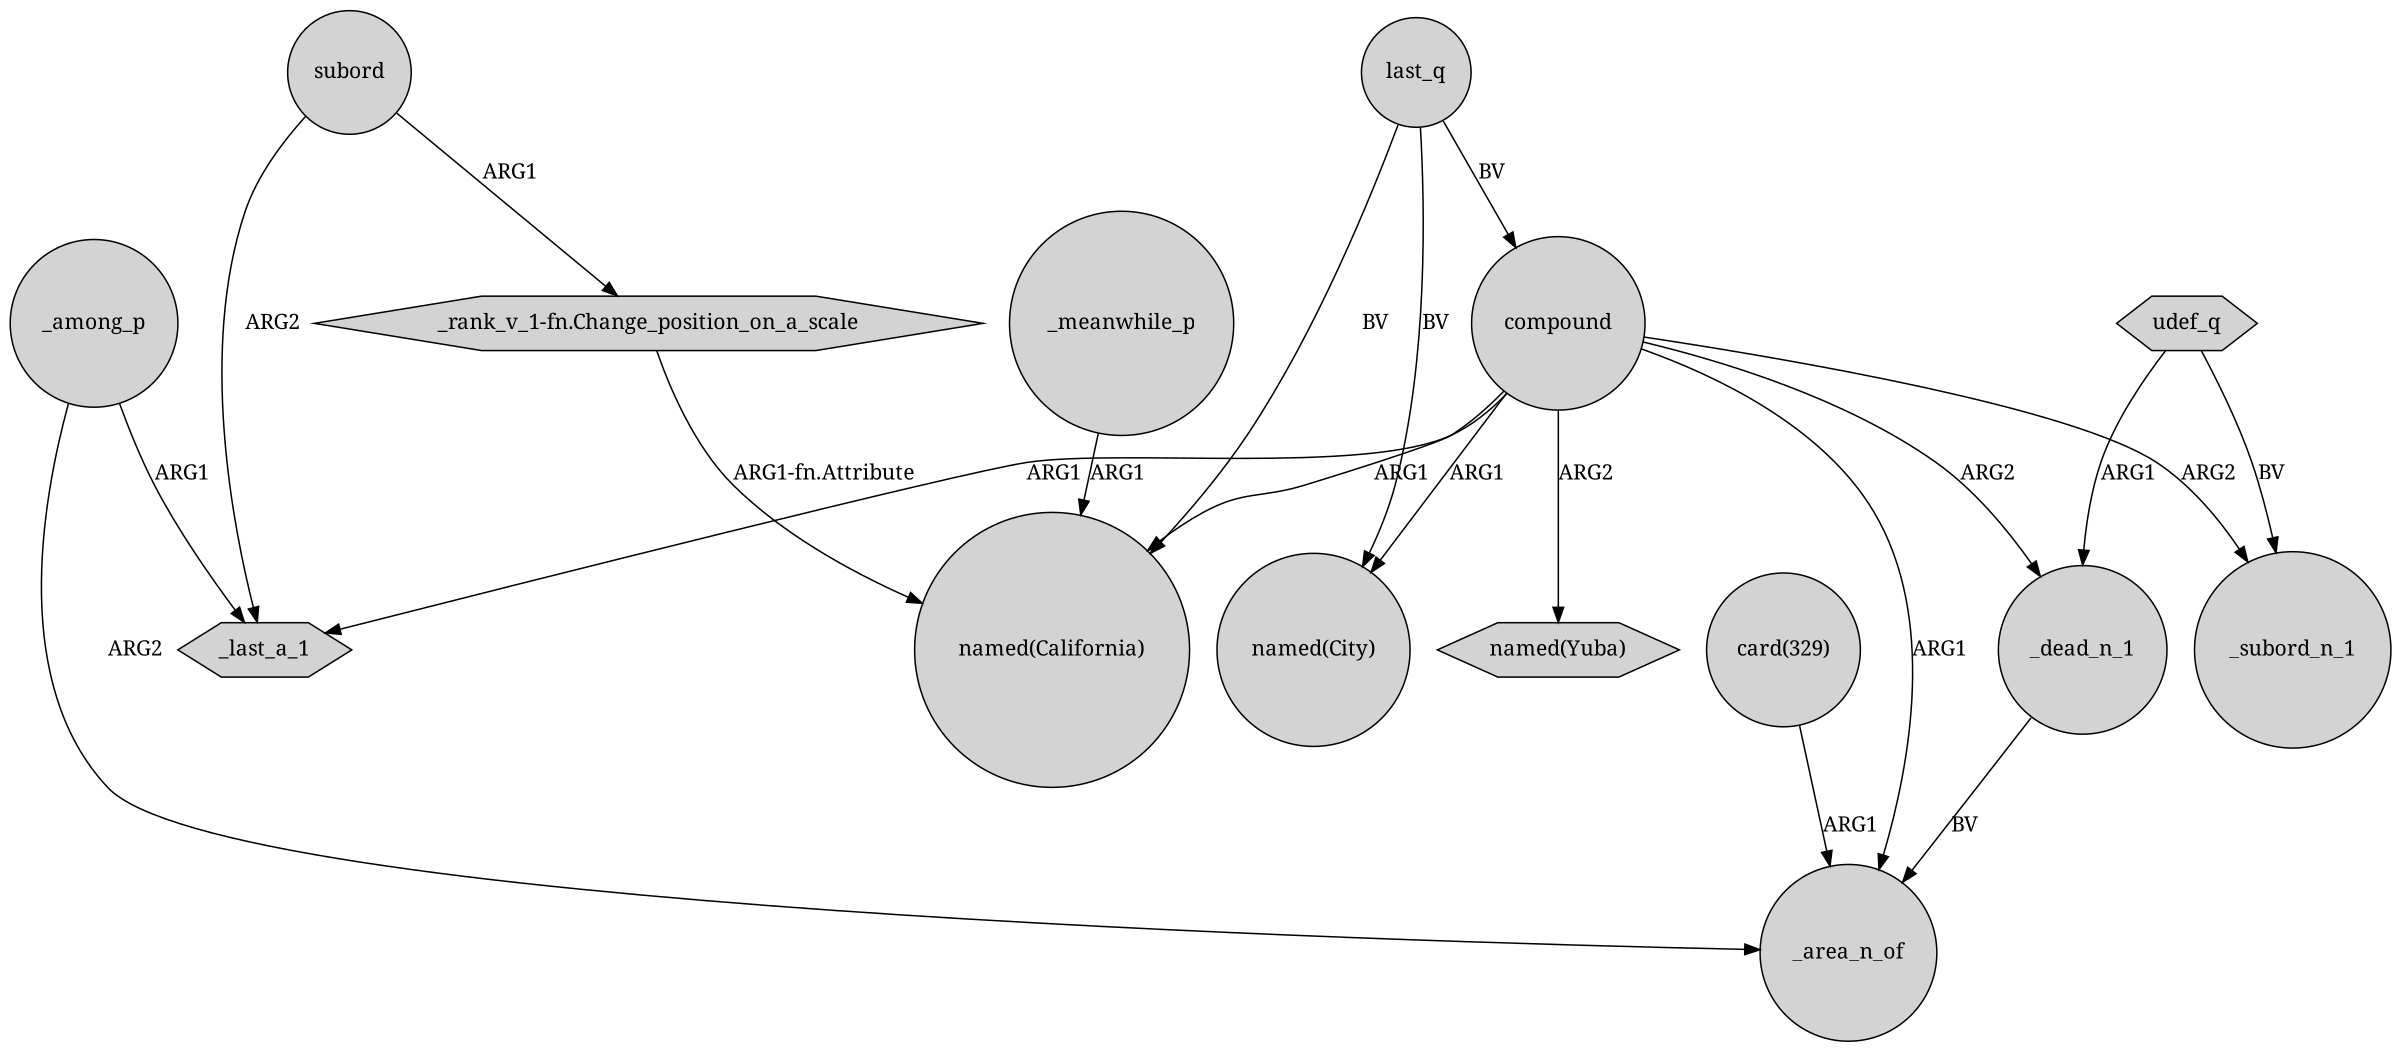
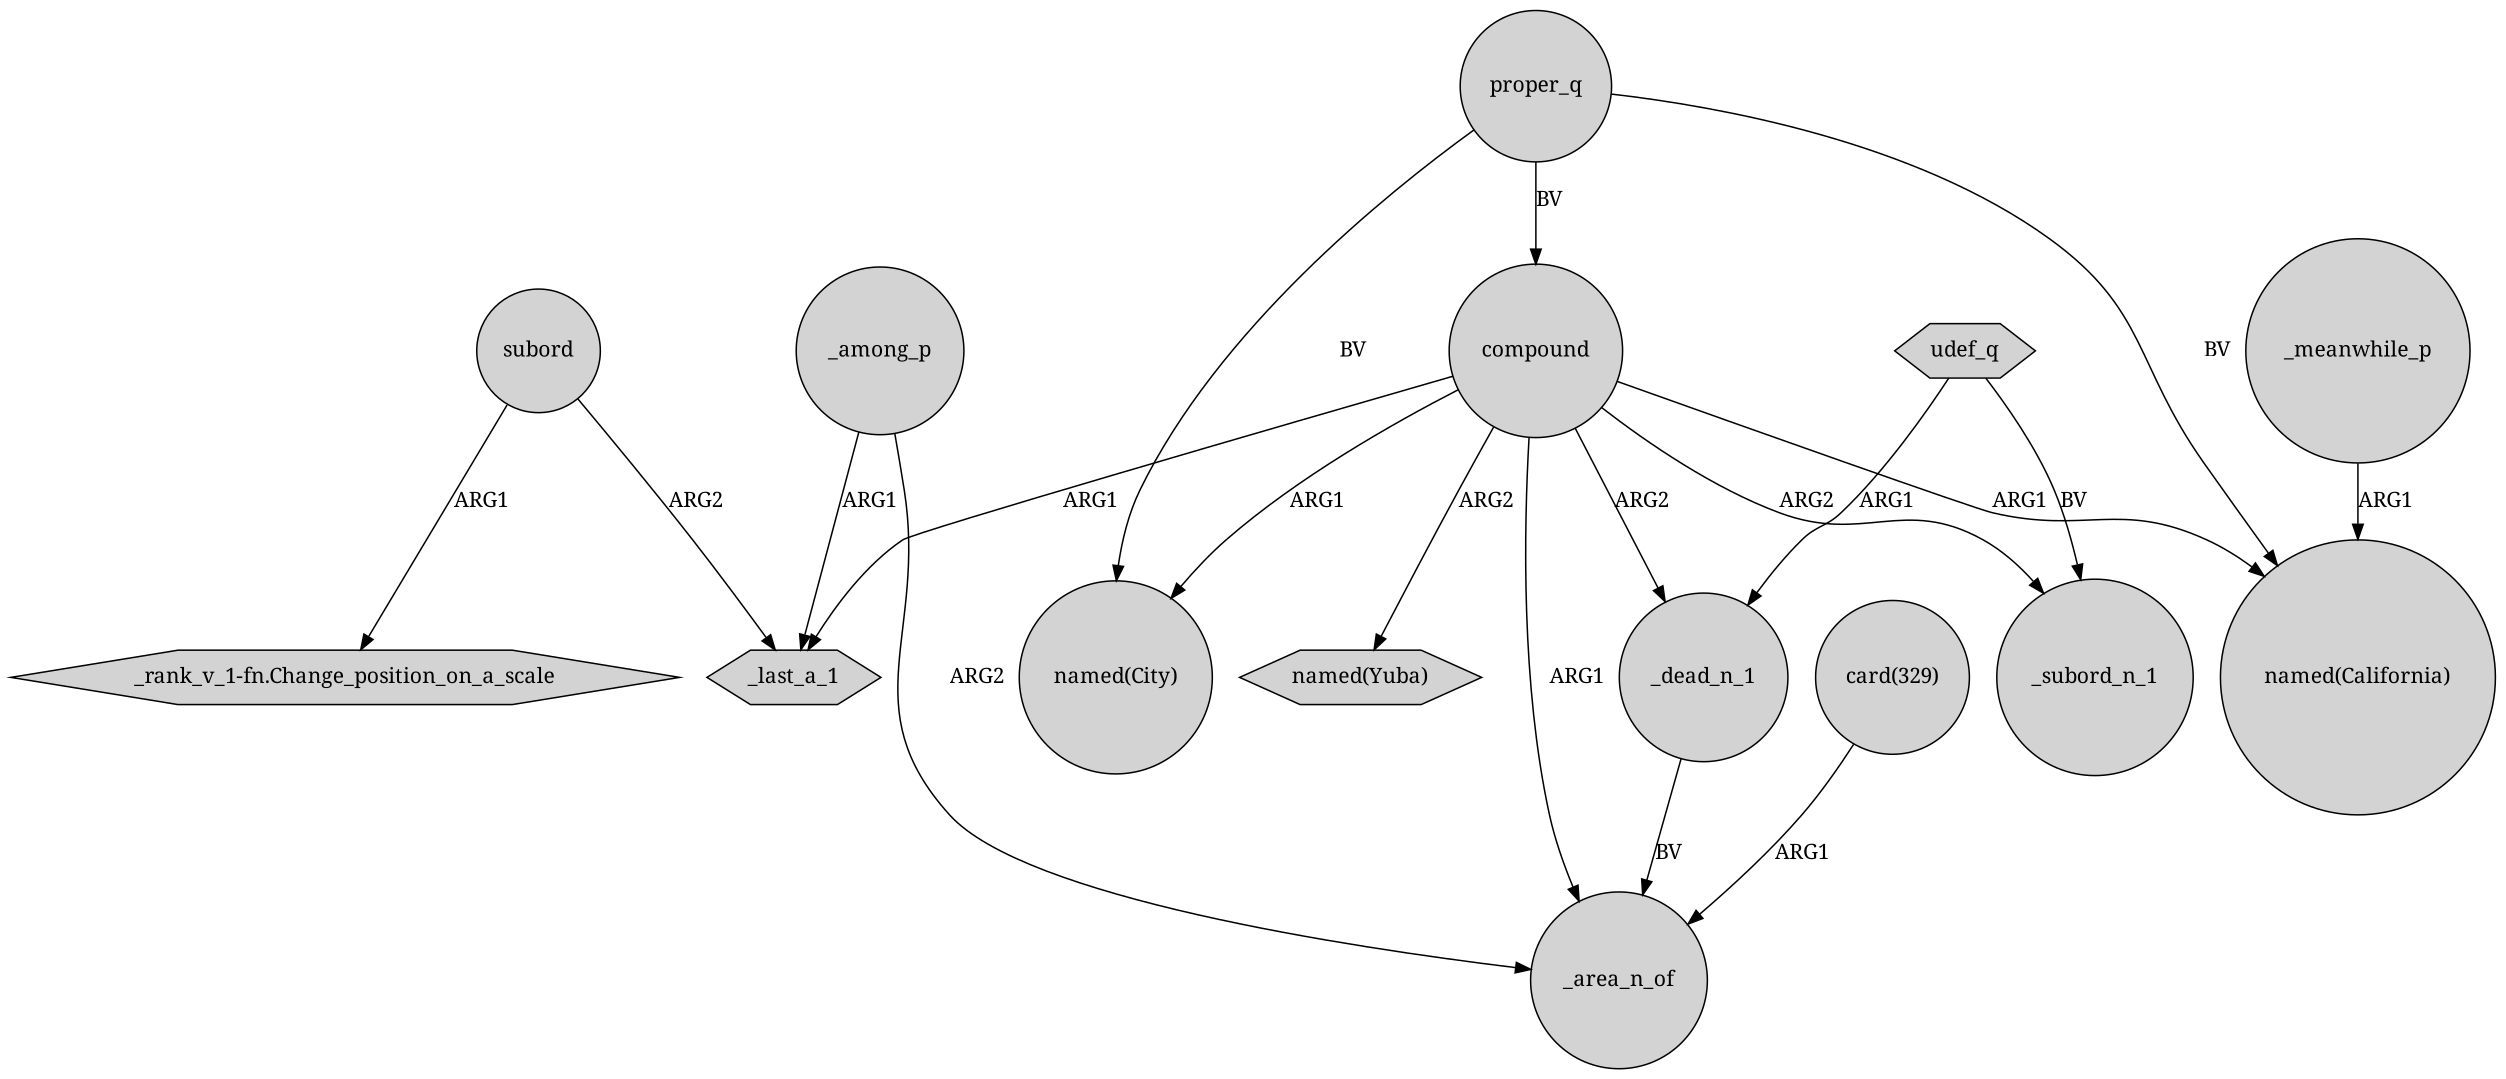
node "last_q": label "last_q" -> "proper_q"
edge "_rank_v_1-fn.Change_position_on_a_scale" -> "named(California)": removed, label "ARG1-fn.Attribute"
